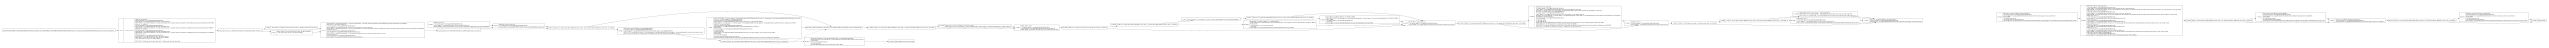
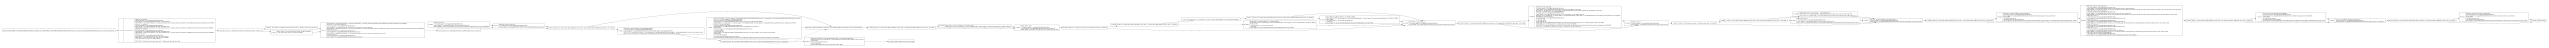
node "33: 0x00a4": added
